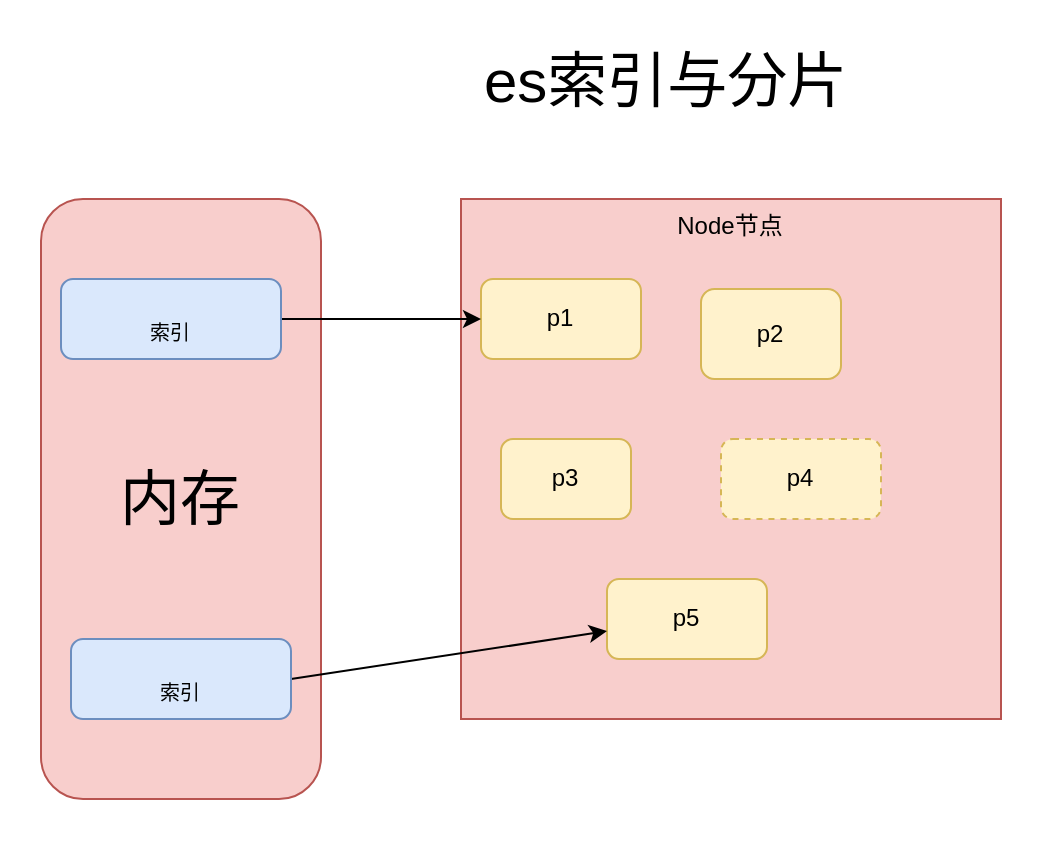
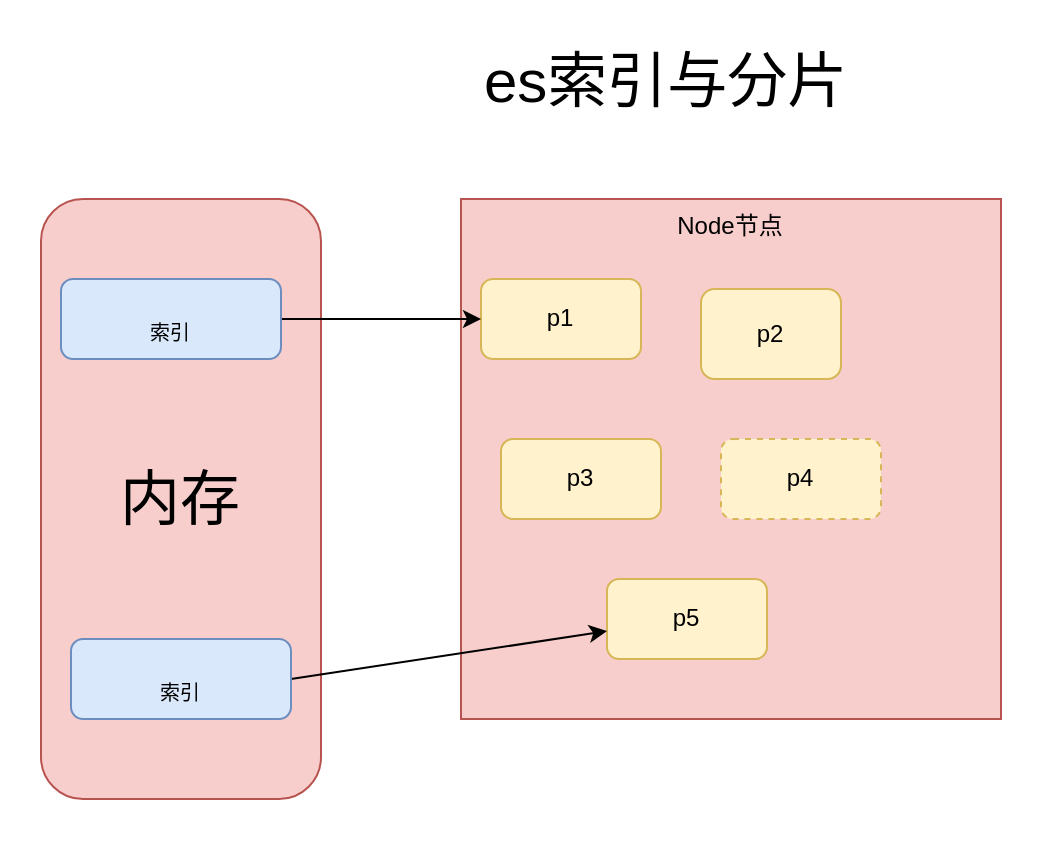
node "p3": size 130x80 -> 160x80
